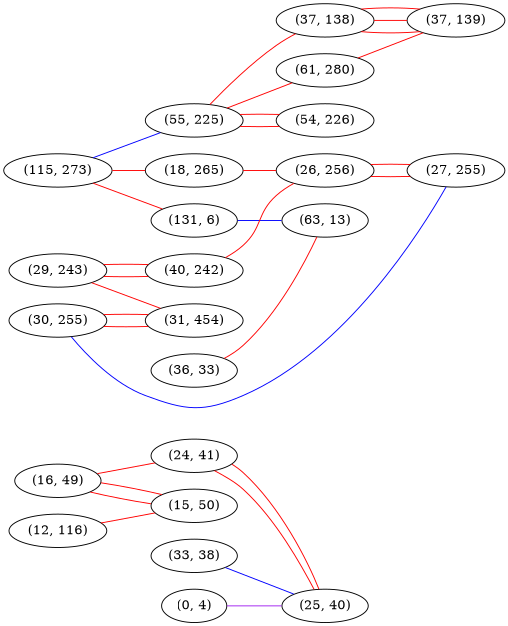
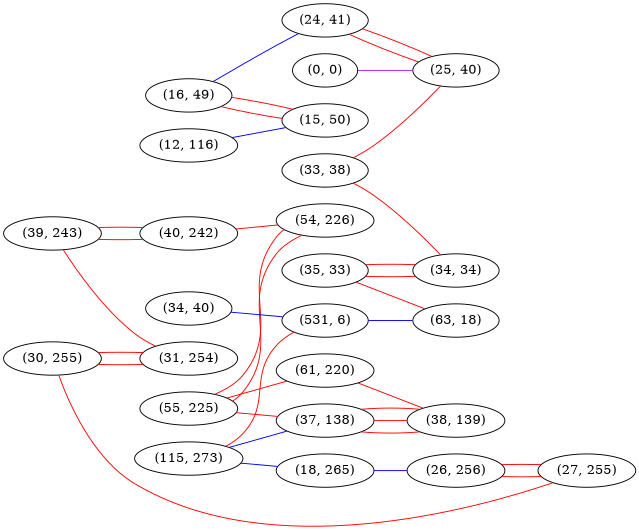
node "(37, 139)": label "(37, 139)" -> "(38, 139)"
node "(61, 280)": label "(61, 280)" -> "(61, 220)"
edge "(55, 225)" -- "(115, 273)": now "(37, 138)" -- "(115, 273)"
edge "(115, 273)" -- "(18, 265)": color red -> blue
edge "(18, 265)" -- "(26, 256)": color red -> blue
node "(131, 6)": label "(131, 6)" -> "(531, 6)"
node "(63, 13)": label "(63, 13)" -> "(63, 18)"
edge "(26, 256)" -- "(40, 242)": now "(54, 226)" -- "(40, 242)"
node "(29, 243)": label "(29, 243)" -> "(39, 243)"
node "(34, 34)": added
node "(34, 40)": added
node "(31, 454)": label "(31, 454)" -> "(31, 254)"
node "(36, 33)": label "(36, 33)" -> "(35, 33)"
edge "(27, 255)" -- "(30, 255)": color blue -> red
edge "(24, 41)" -- "(16, 49)": color red -> blue
edge "(15, 50)" -- "(12, 116)": color red -> blue
edge "(33, 38)" -- "(25, 40)": color blue -> red
node "(0, 4)": label "(0, 4)" -> "(0, 0)"
